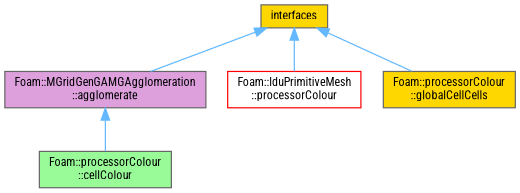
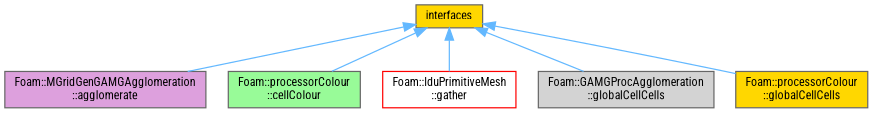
node "Foam::lduPrimitiveMesh ::processorColour": label "Foam::lduPrimitiveMesh ::processorColour" -> "Foam::lduPrimitiveMesh ::gather"
node "Foam::GAMGProcAgglomeration ::globalCellCells": added
edge "Foam::processorColour ::cellColour" -> "Foam::MGridGenGAMGAgglomeration ::agglomerate": now "Foam::processorColour ::cellColour" -> "interfaces"
